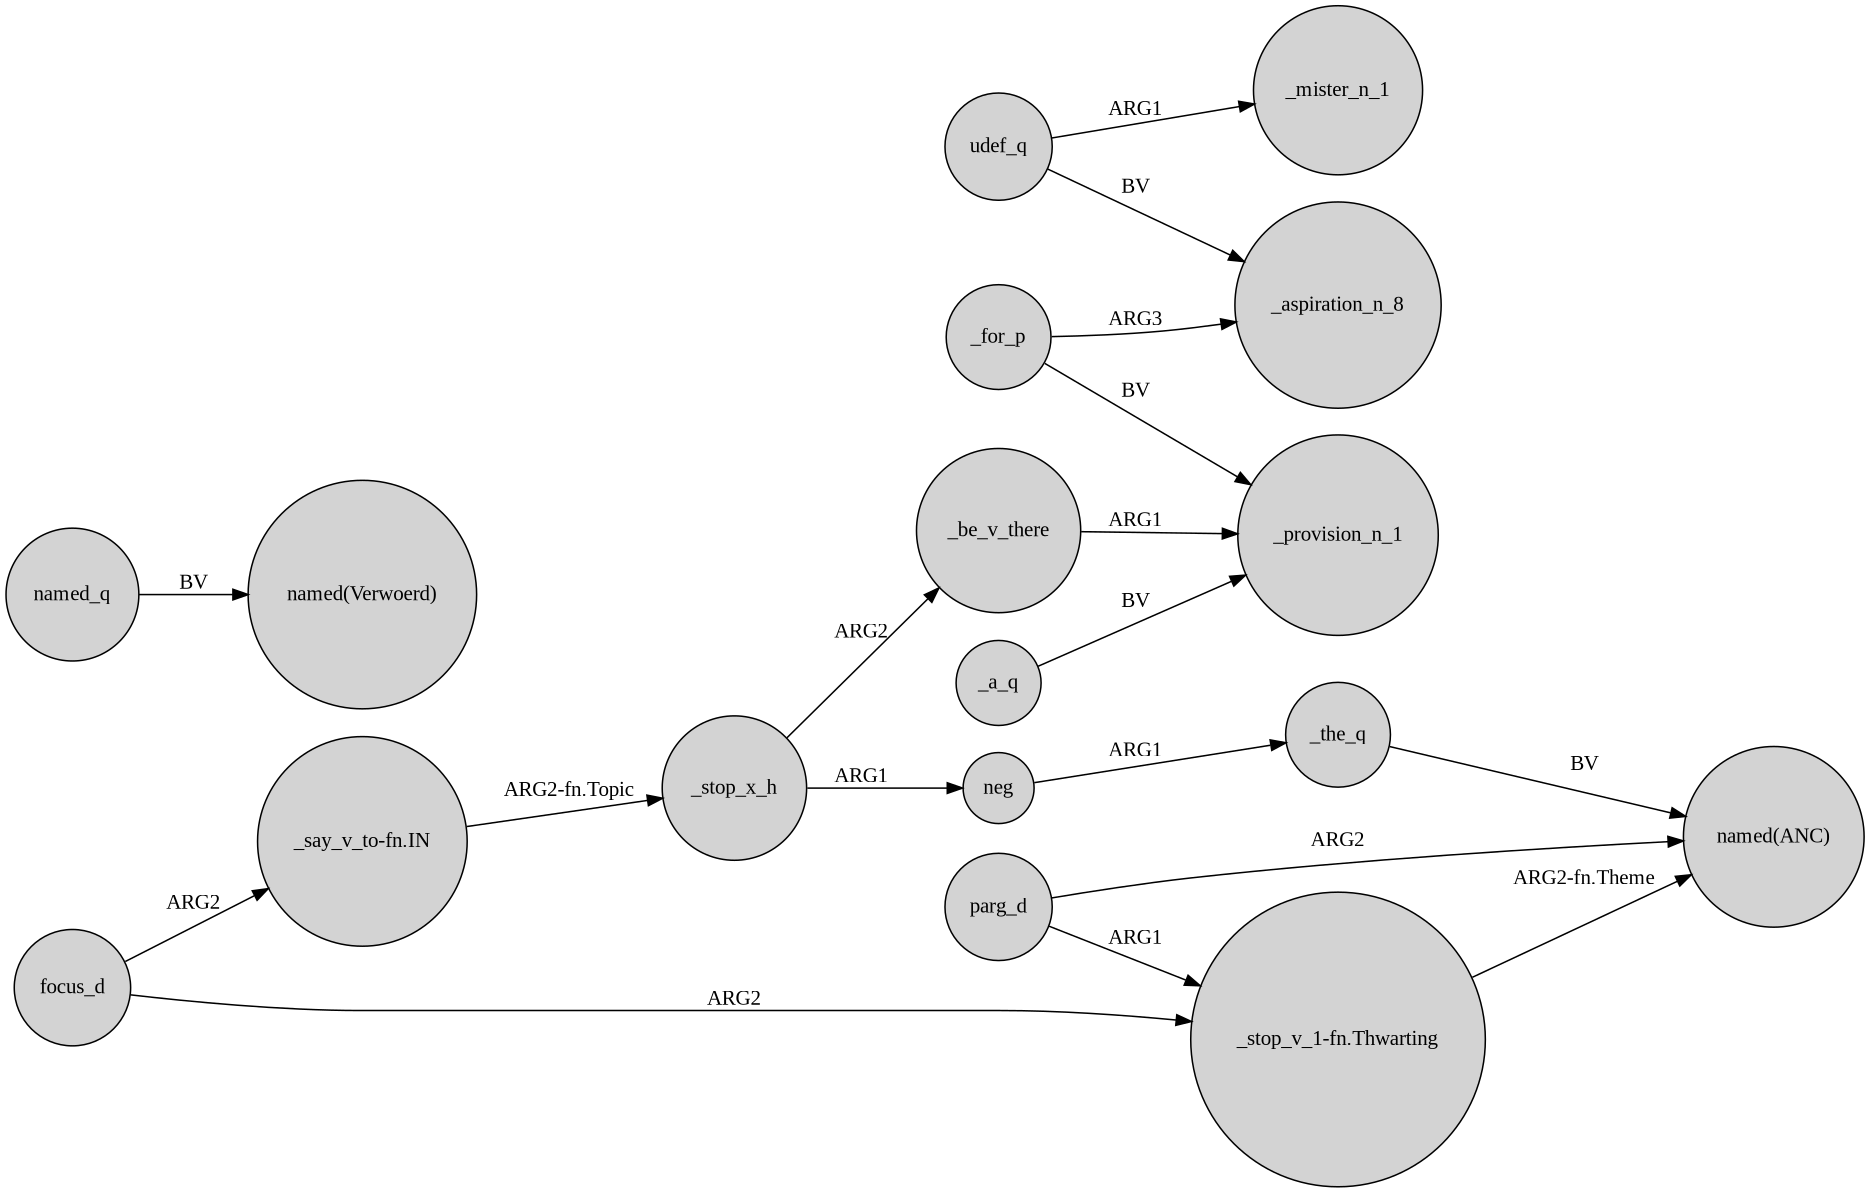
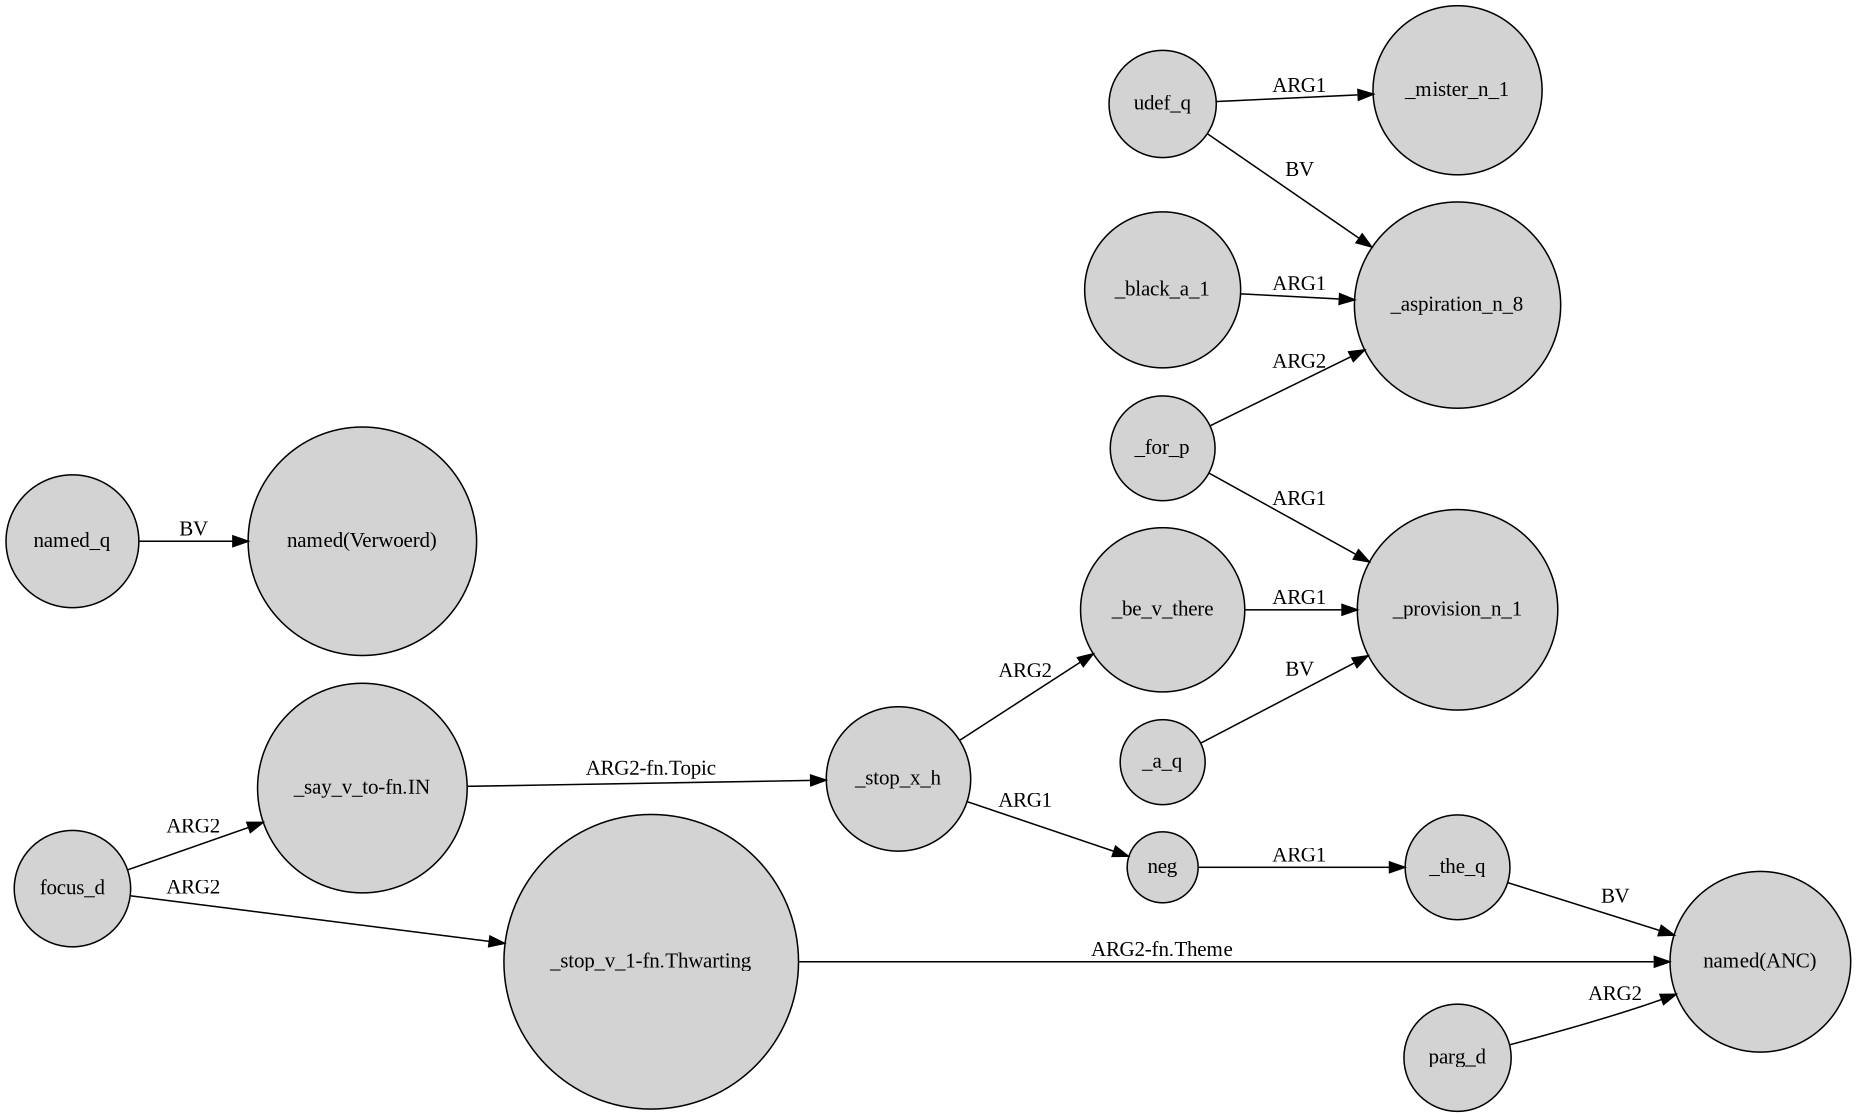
node "_black_a_1": added
edge "_for_p" -> "_aspiration_n_8": label "ARG3" -> "ARG2"
edge "_for_p" -> "_provision_n_1": label "BV" -> "ARG1"
edge "parg_d" -> "_stop_v_1-fn.Thwarting": removed, label "ARG1"
